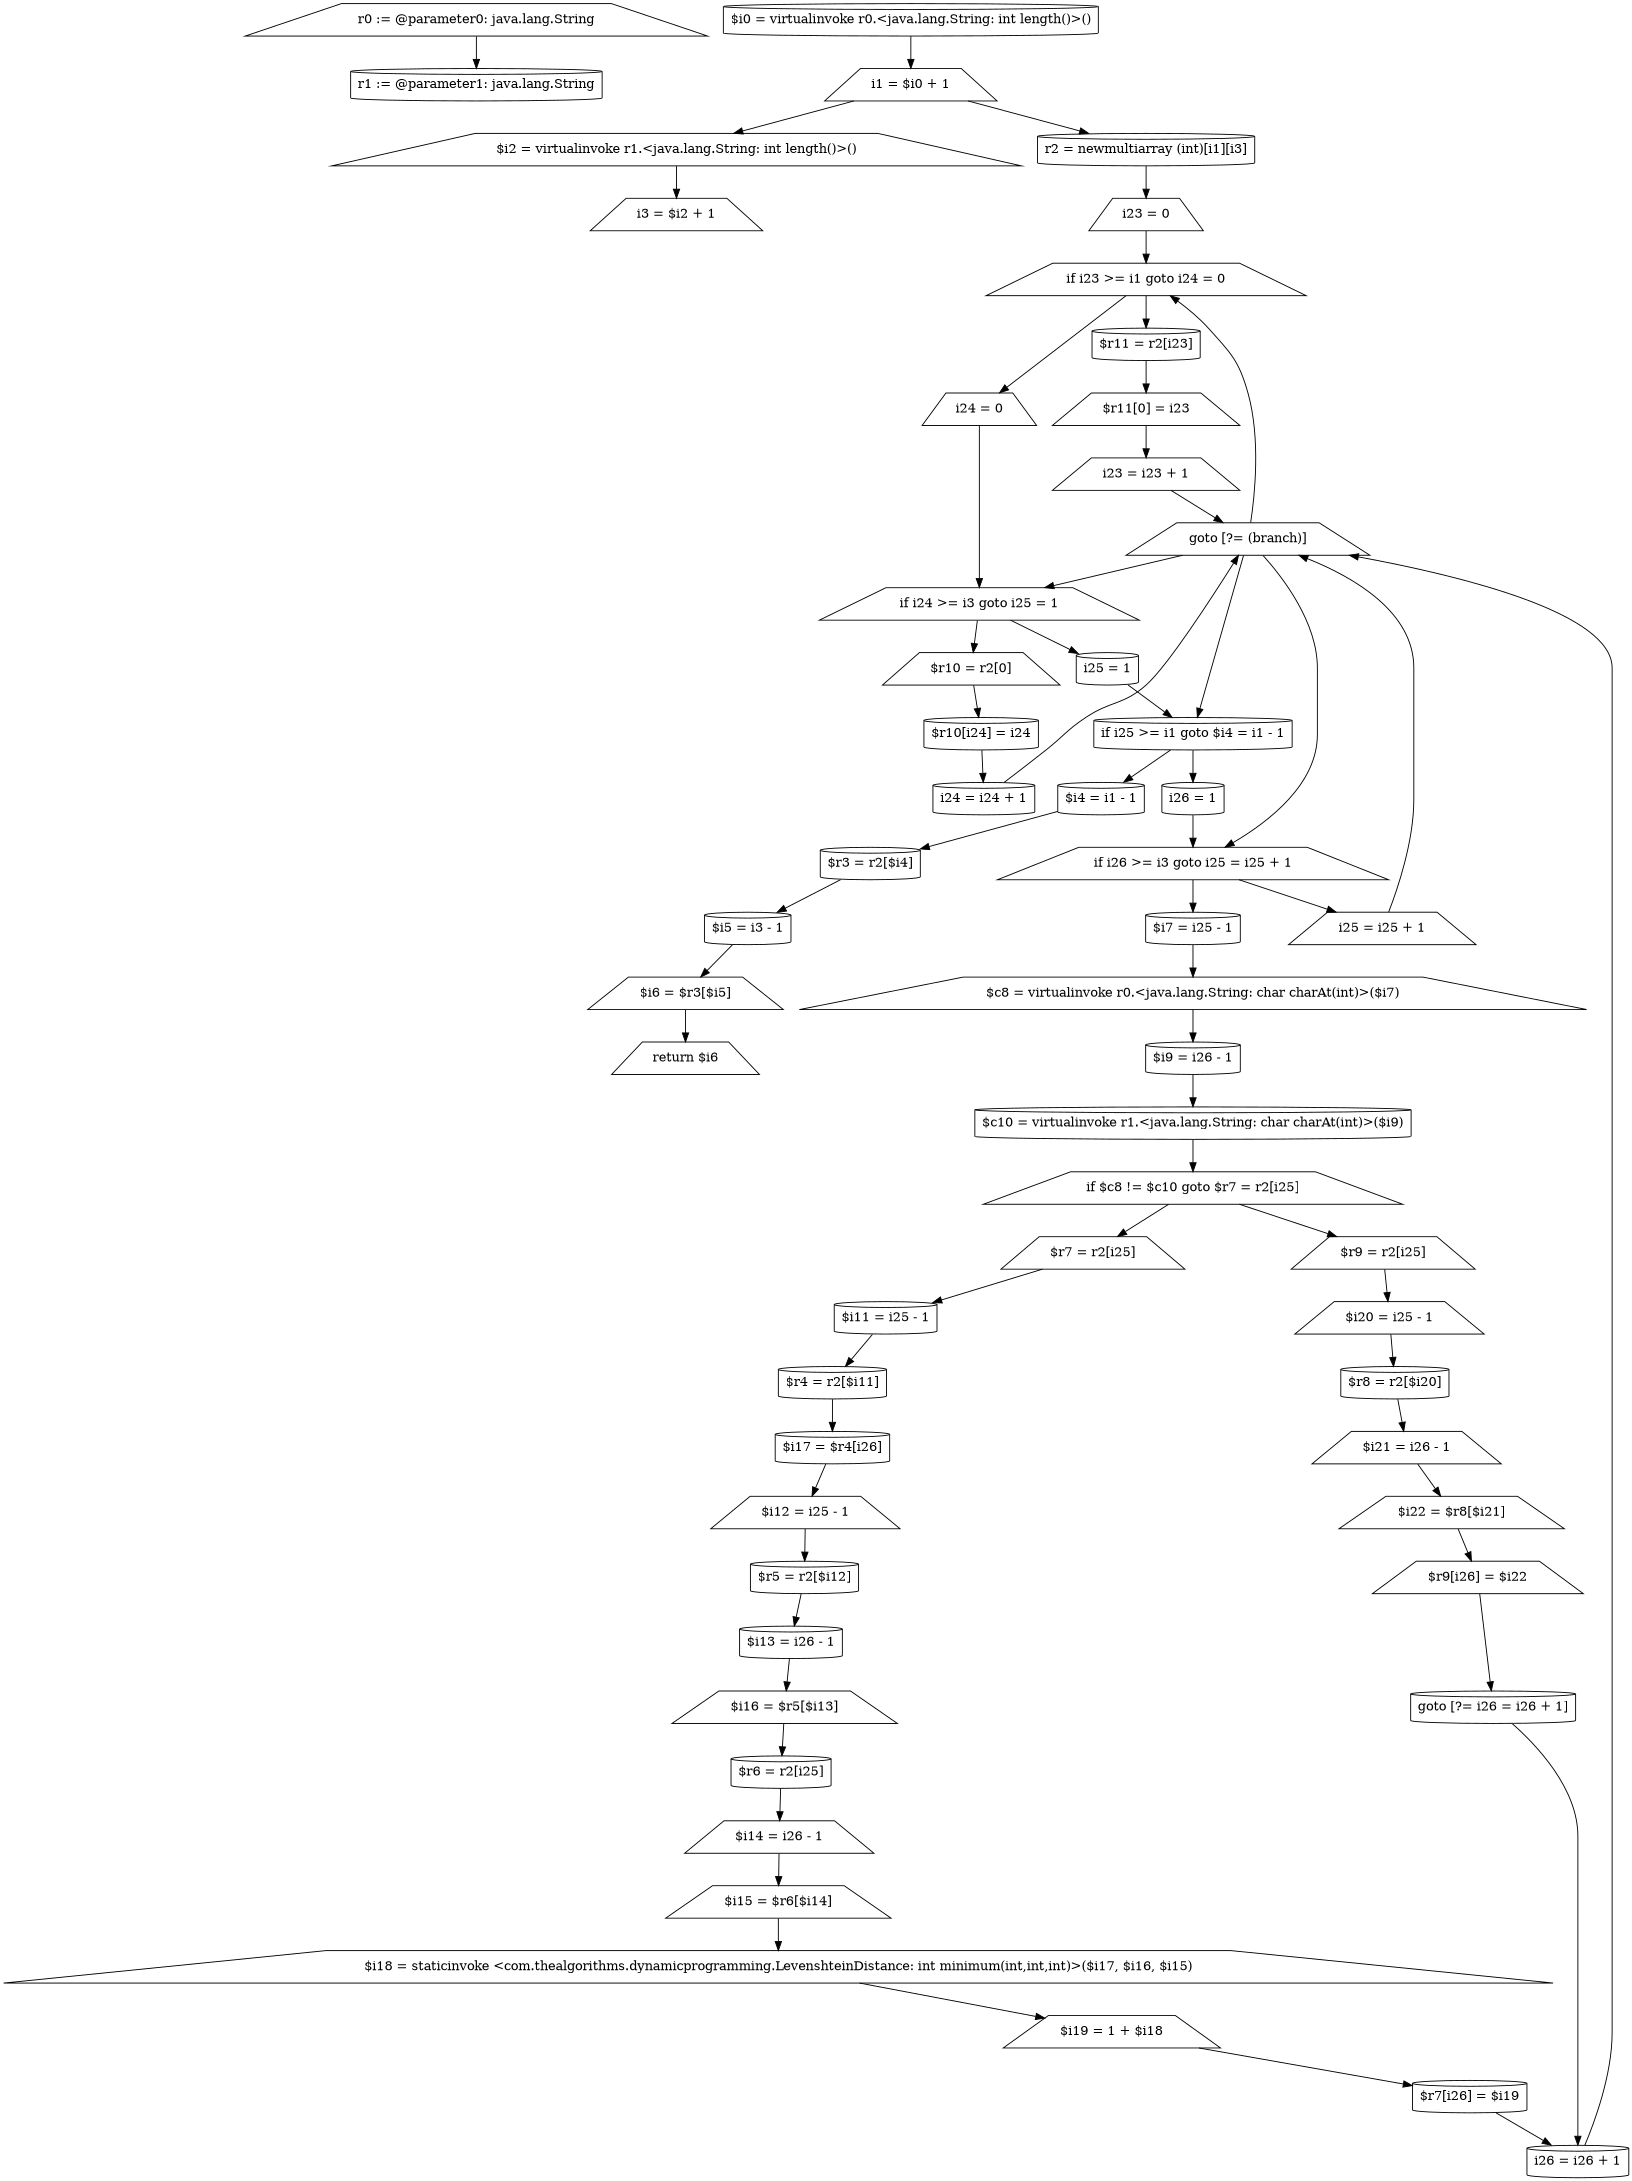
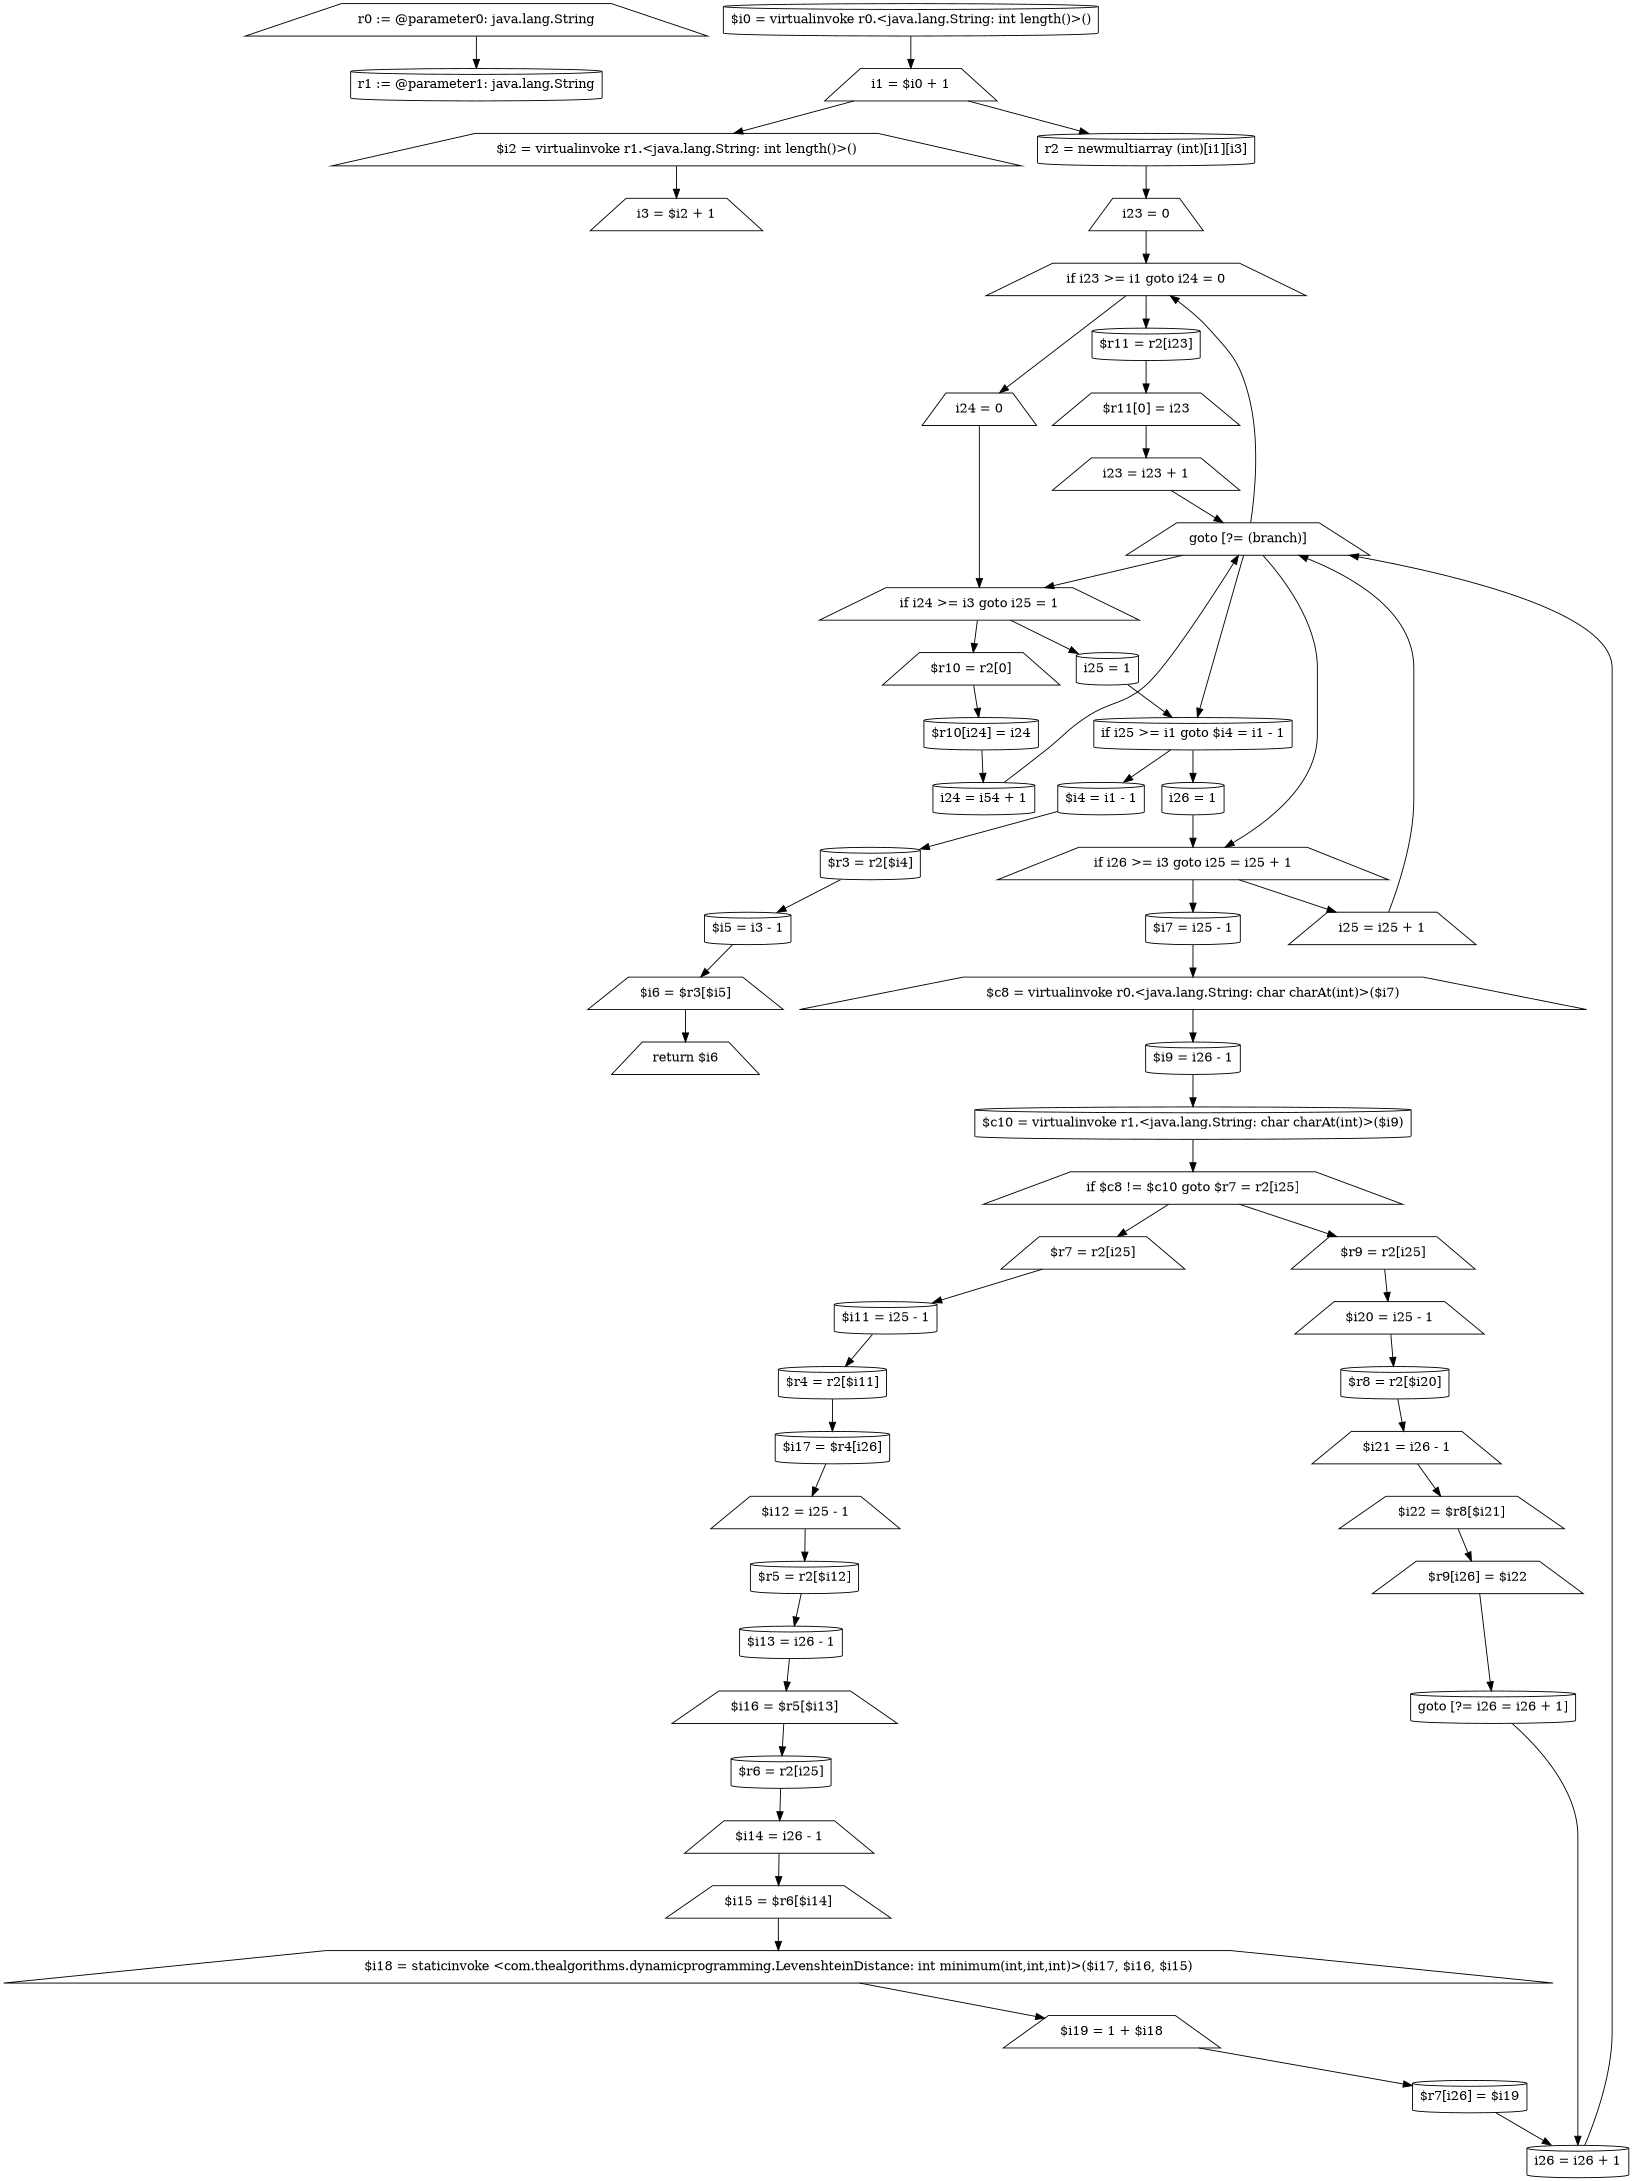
node "i24 = i24 + 1": label "i24 = i24 + 1" -> "i24 = i54 + 1"
